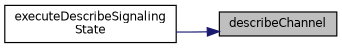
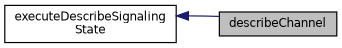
edge "executeDescribeSignaling State" -> "describeChannel": reversed
